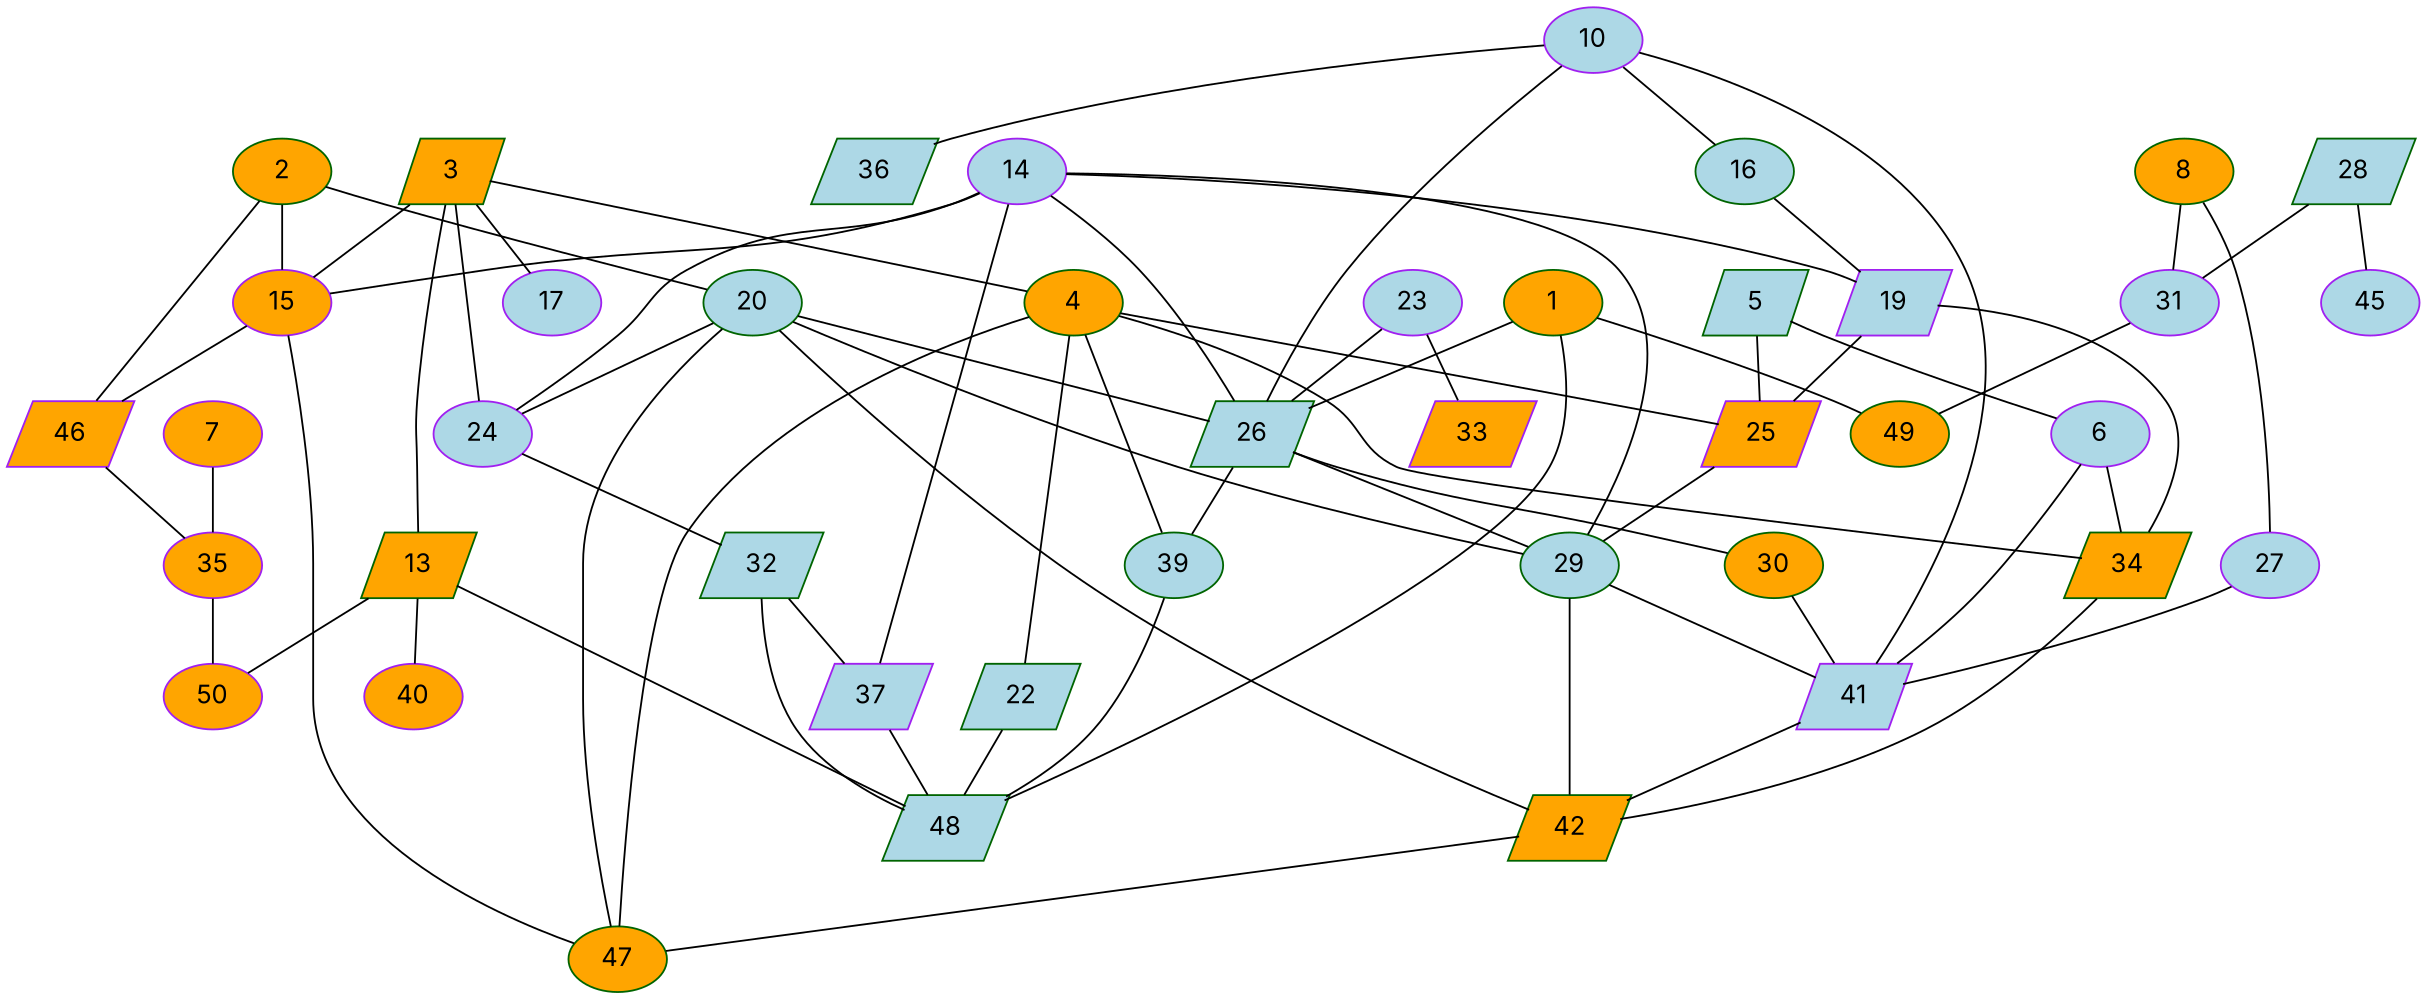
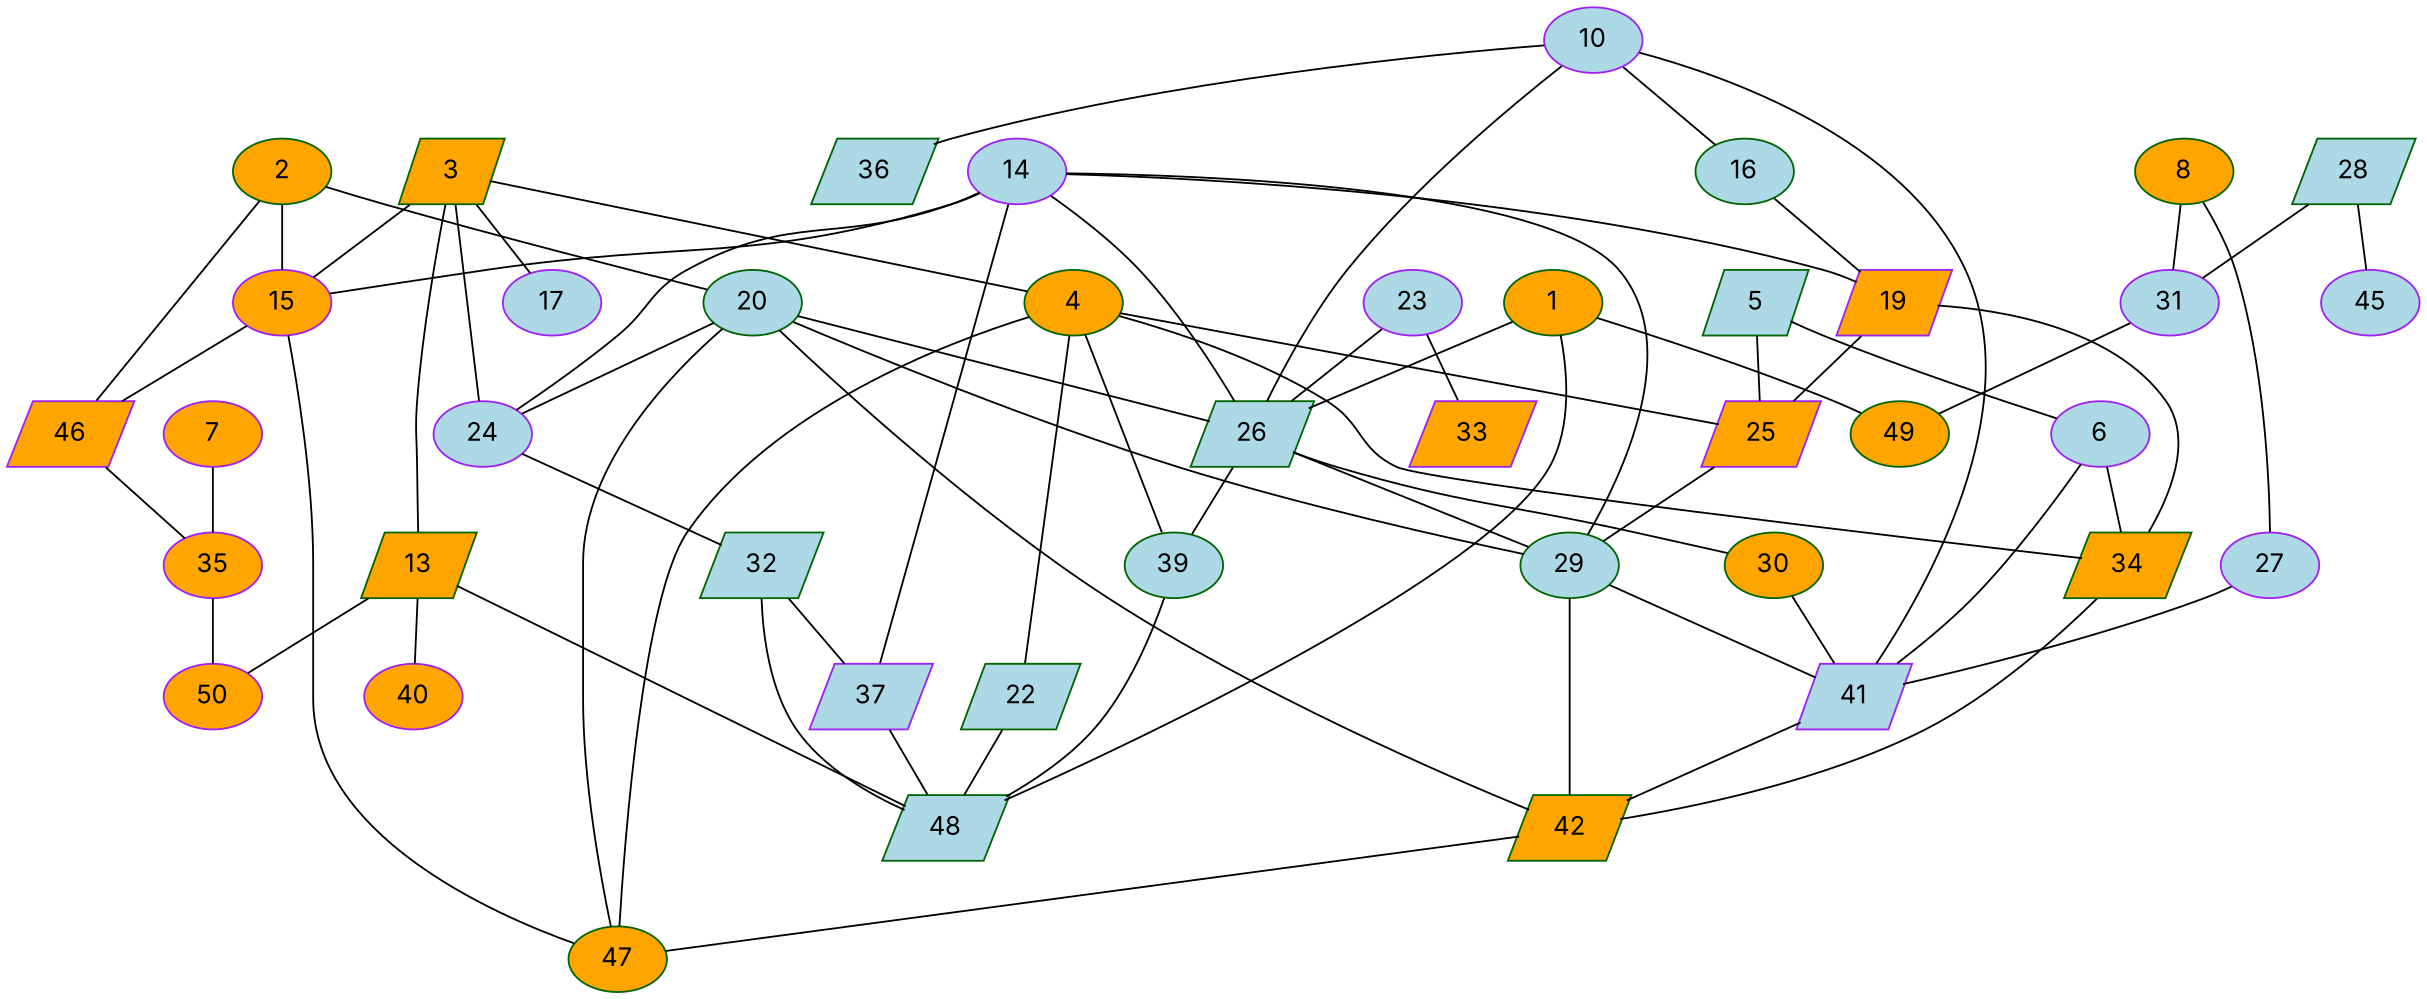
node "19": fillcolor lightblue -> orange
